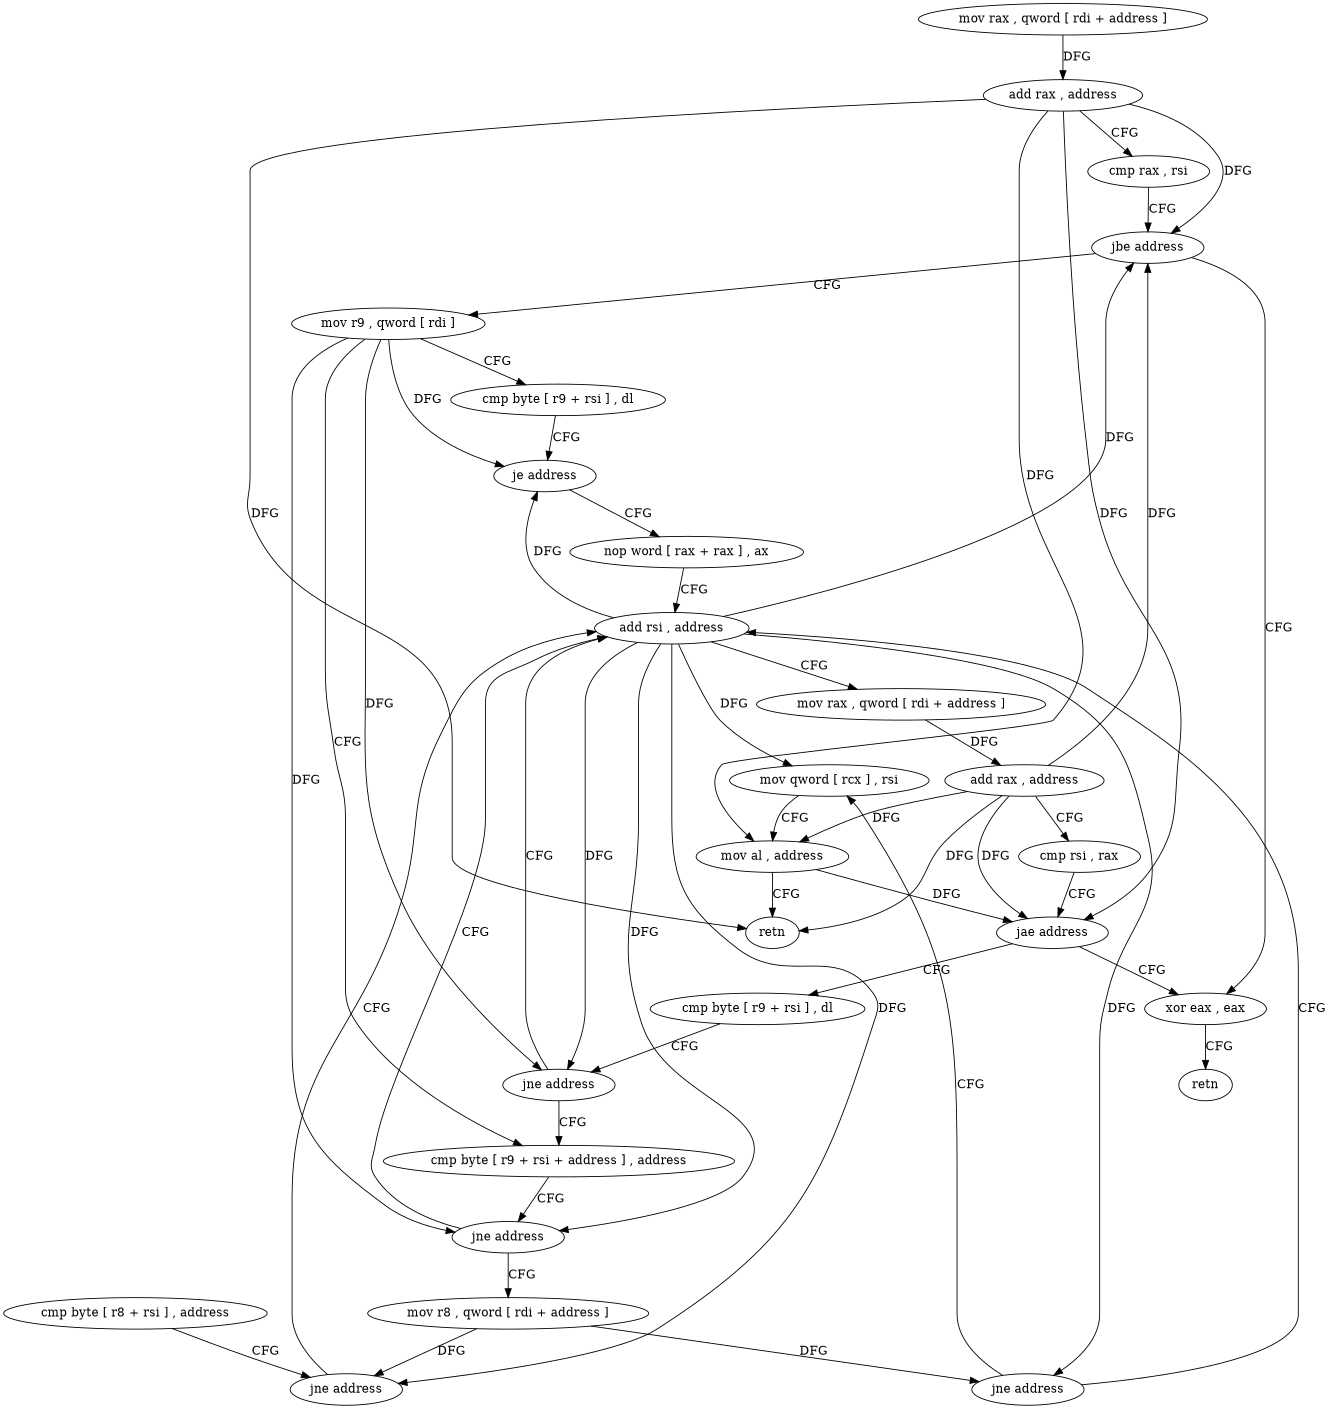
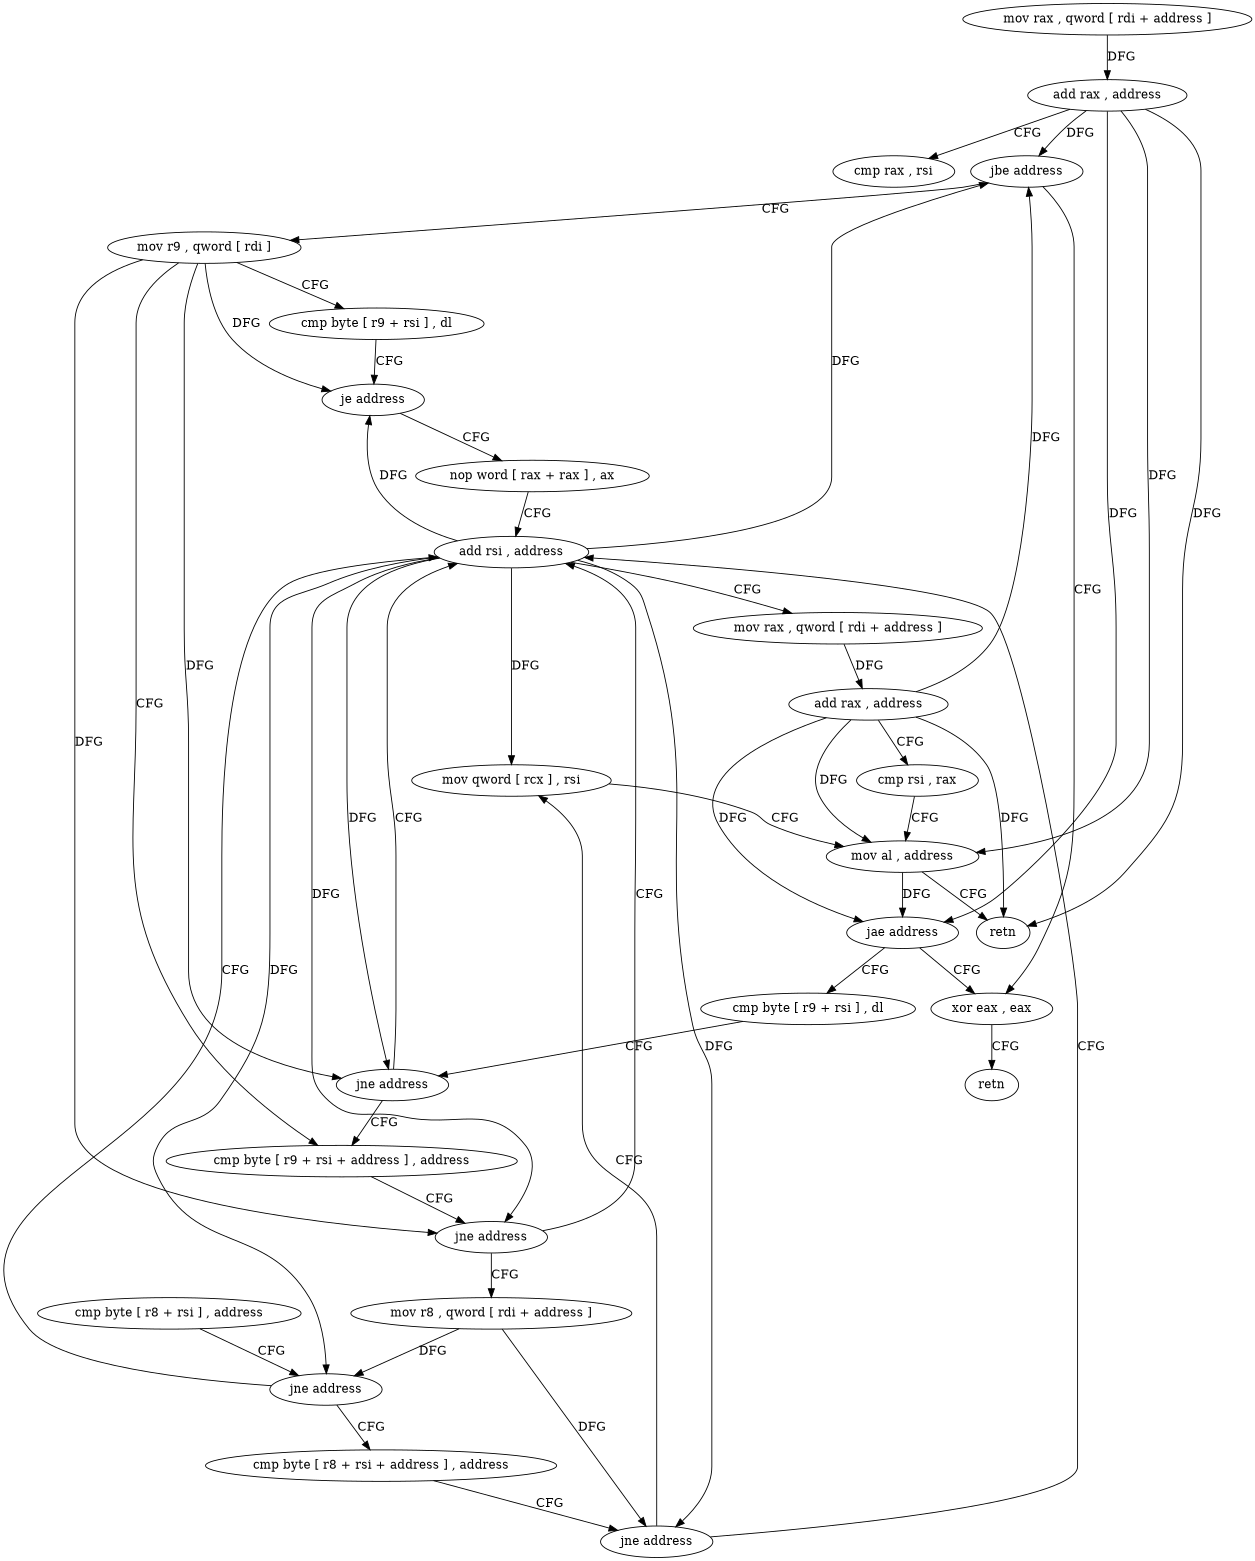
edge "cmp rax , rsi" -> "jbe address": removed, label "CFG"
edge "cmp rsi , rax" -> "jae address": now "cmp rsi , rax" -> "mov al , address"
node "cmp byte [ r8 + rsi + address ] , address": added
